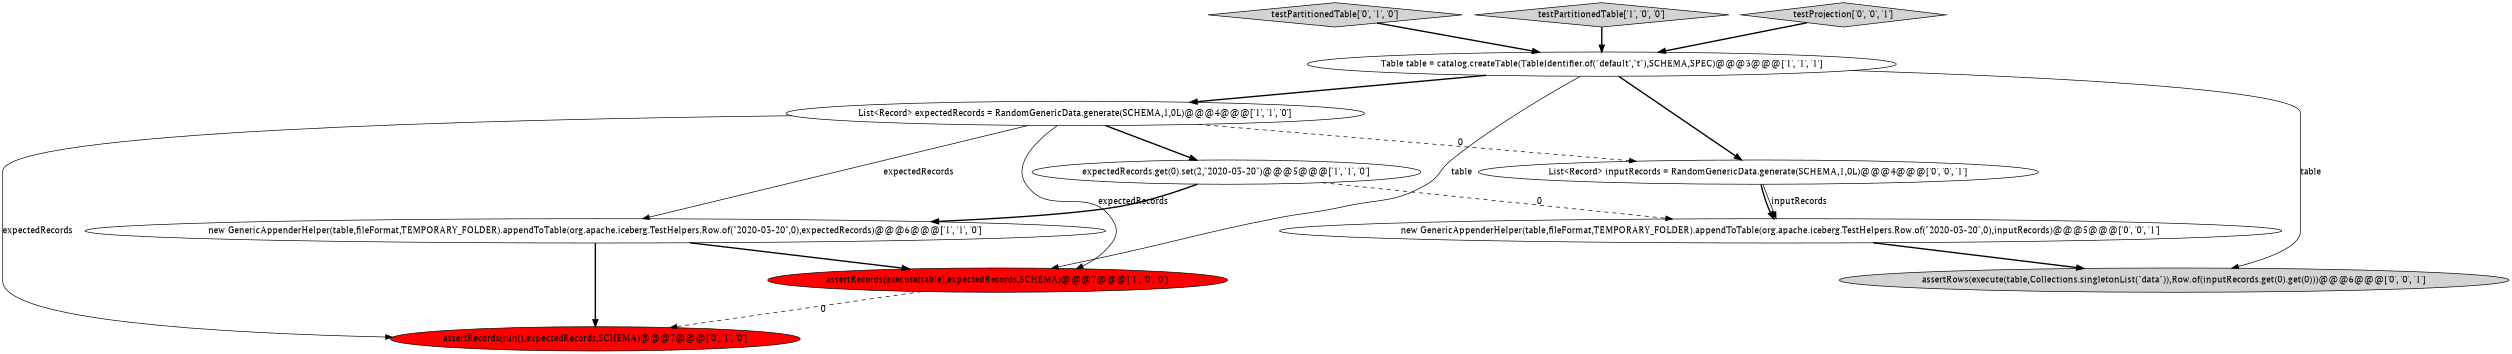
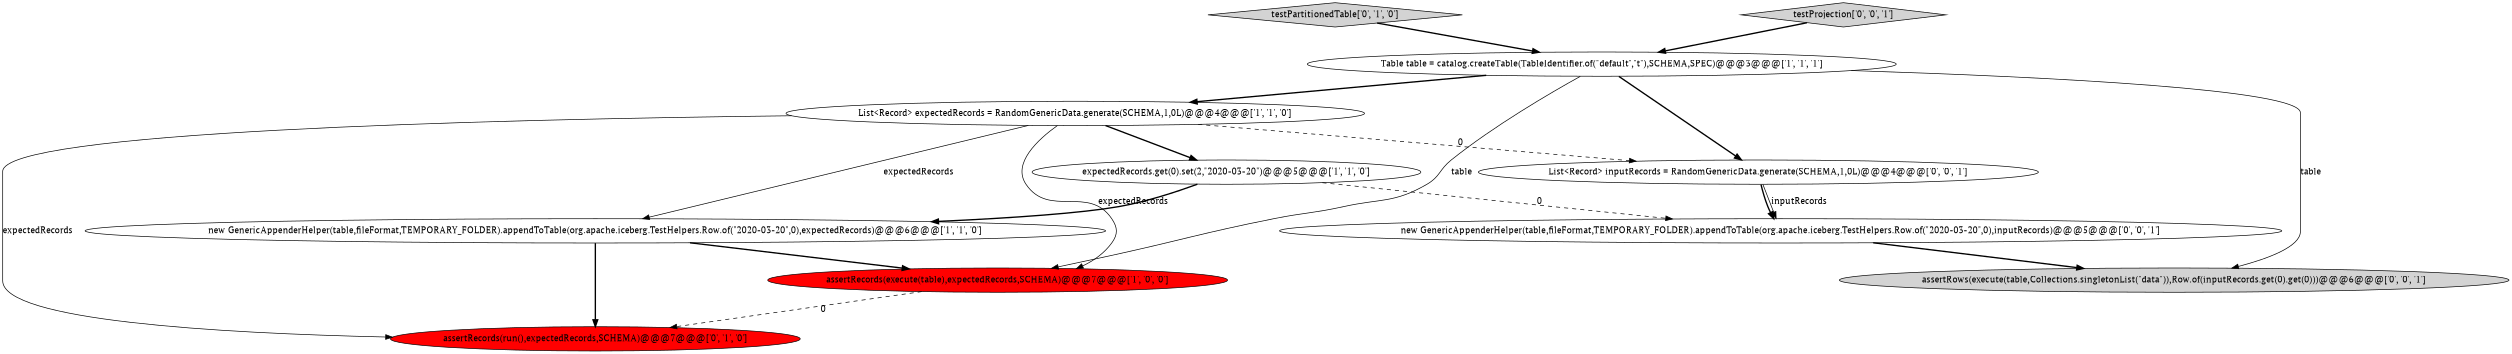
node "testPartitionedTable['1', '0', '0']": removed
